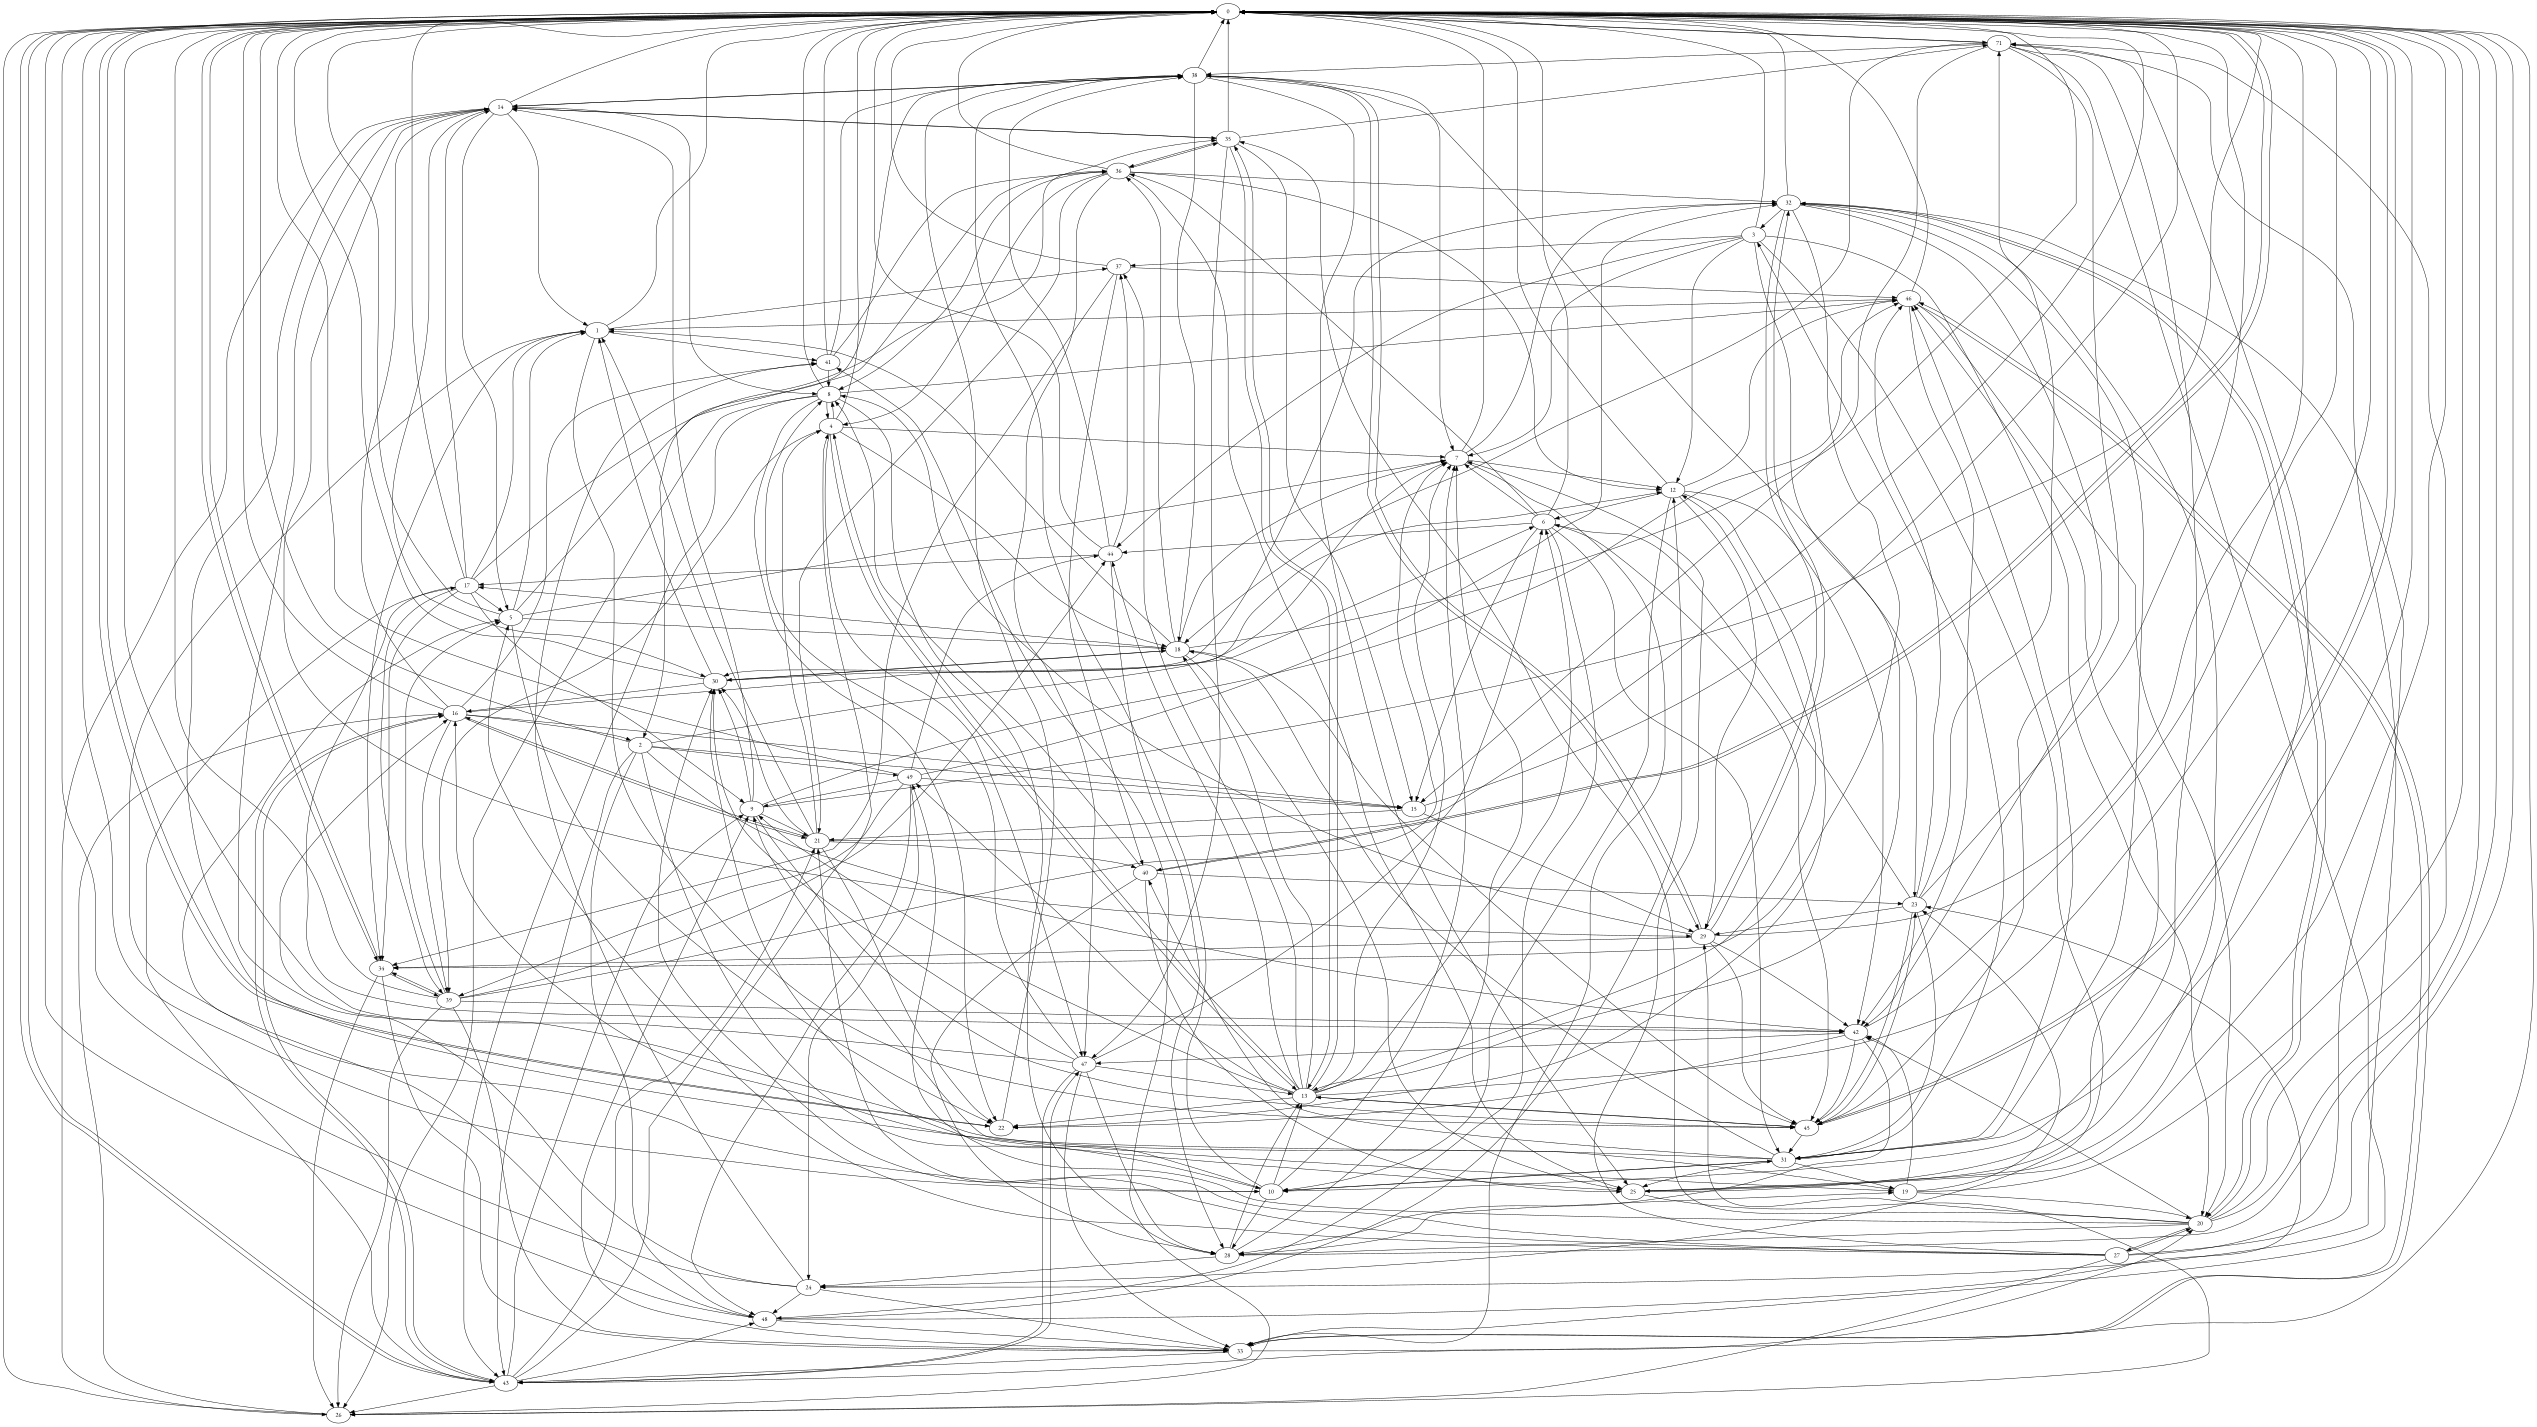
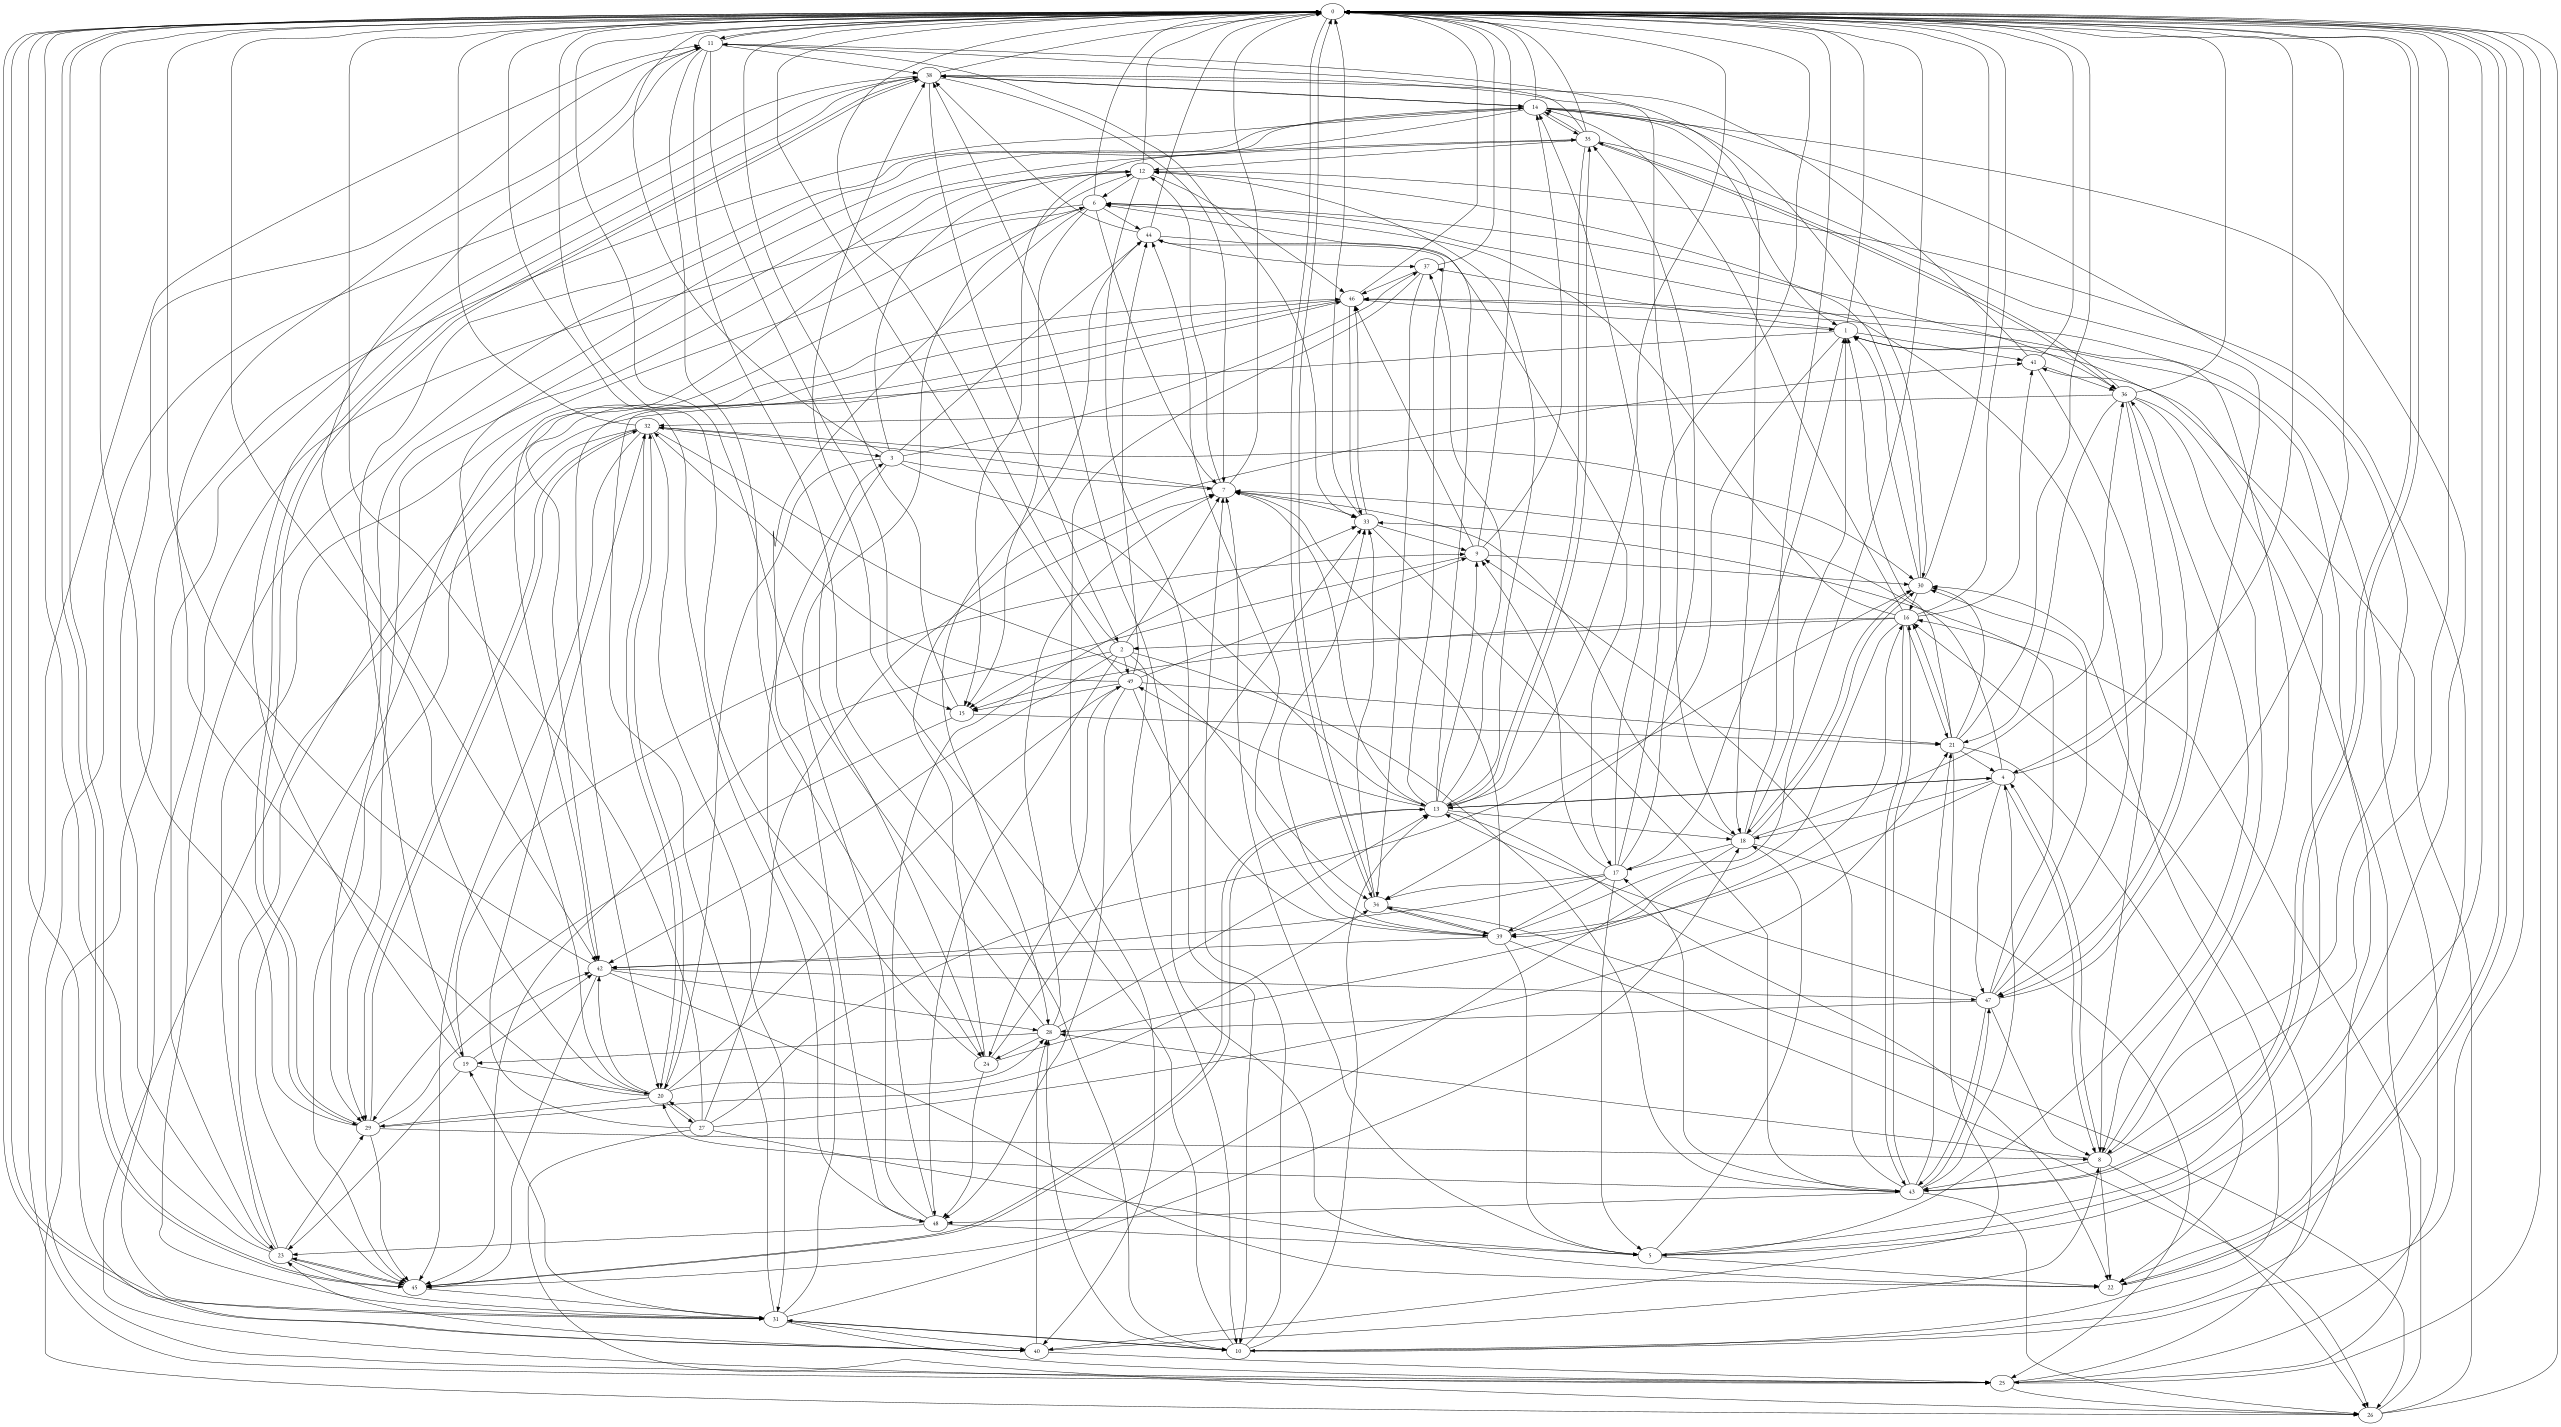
node "71": label "71" -> "11"
edge "19" -> "0": now "19" -> "38"
edge "36" -> "12": now "35" -> "12"
edge "9" -> "21": now "49" -> "21"
